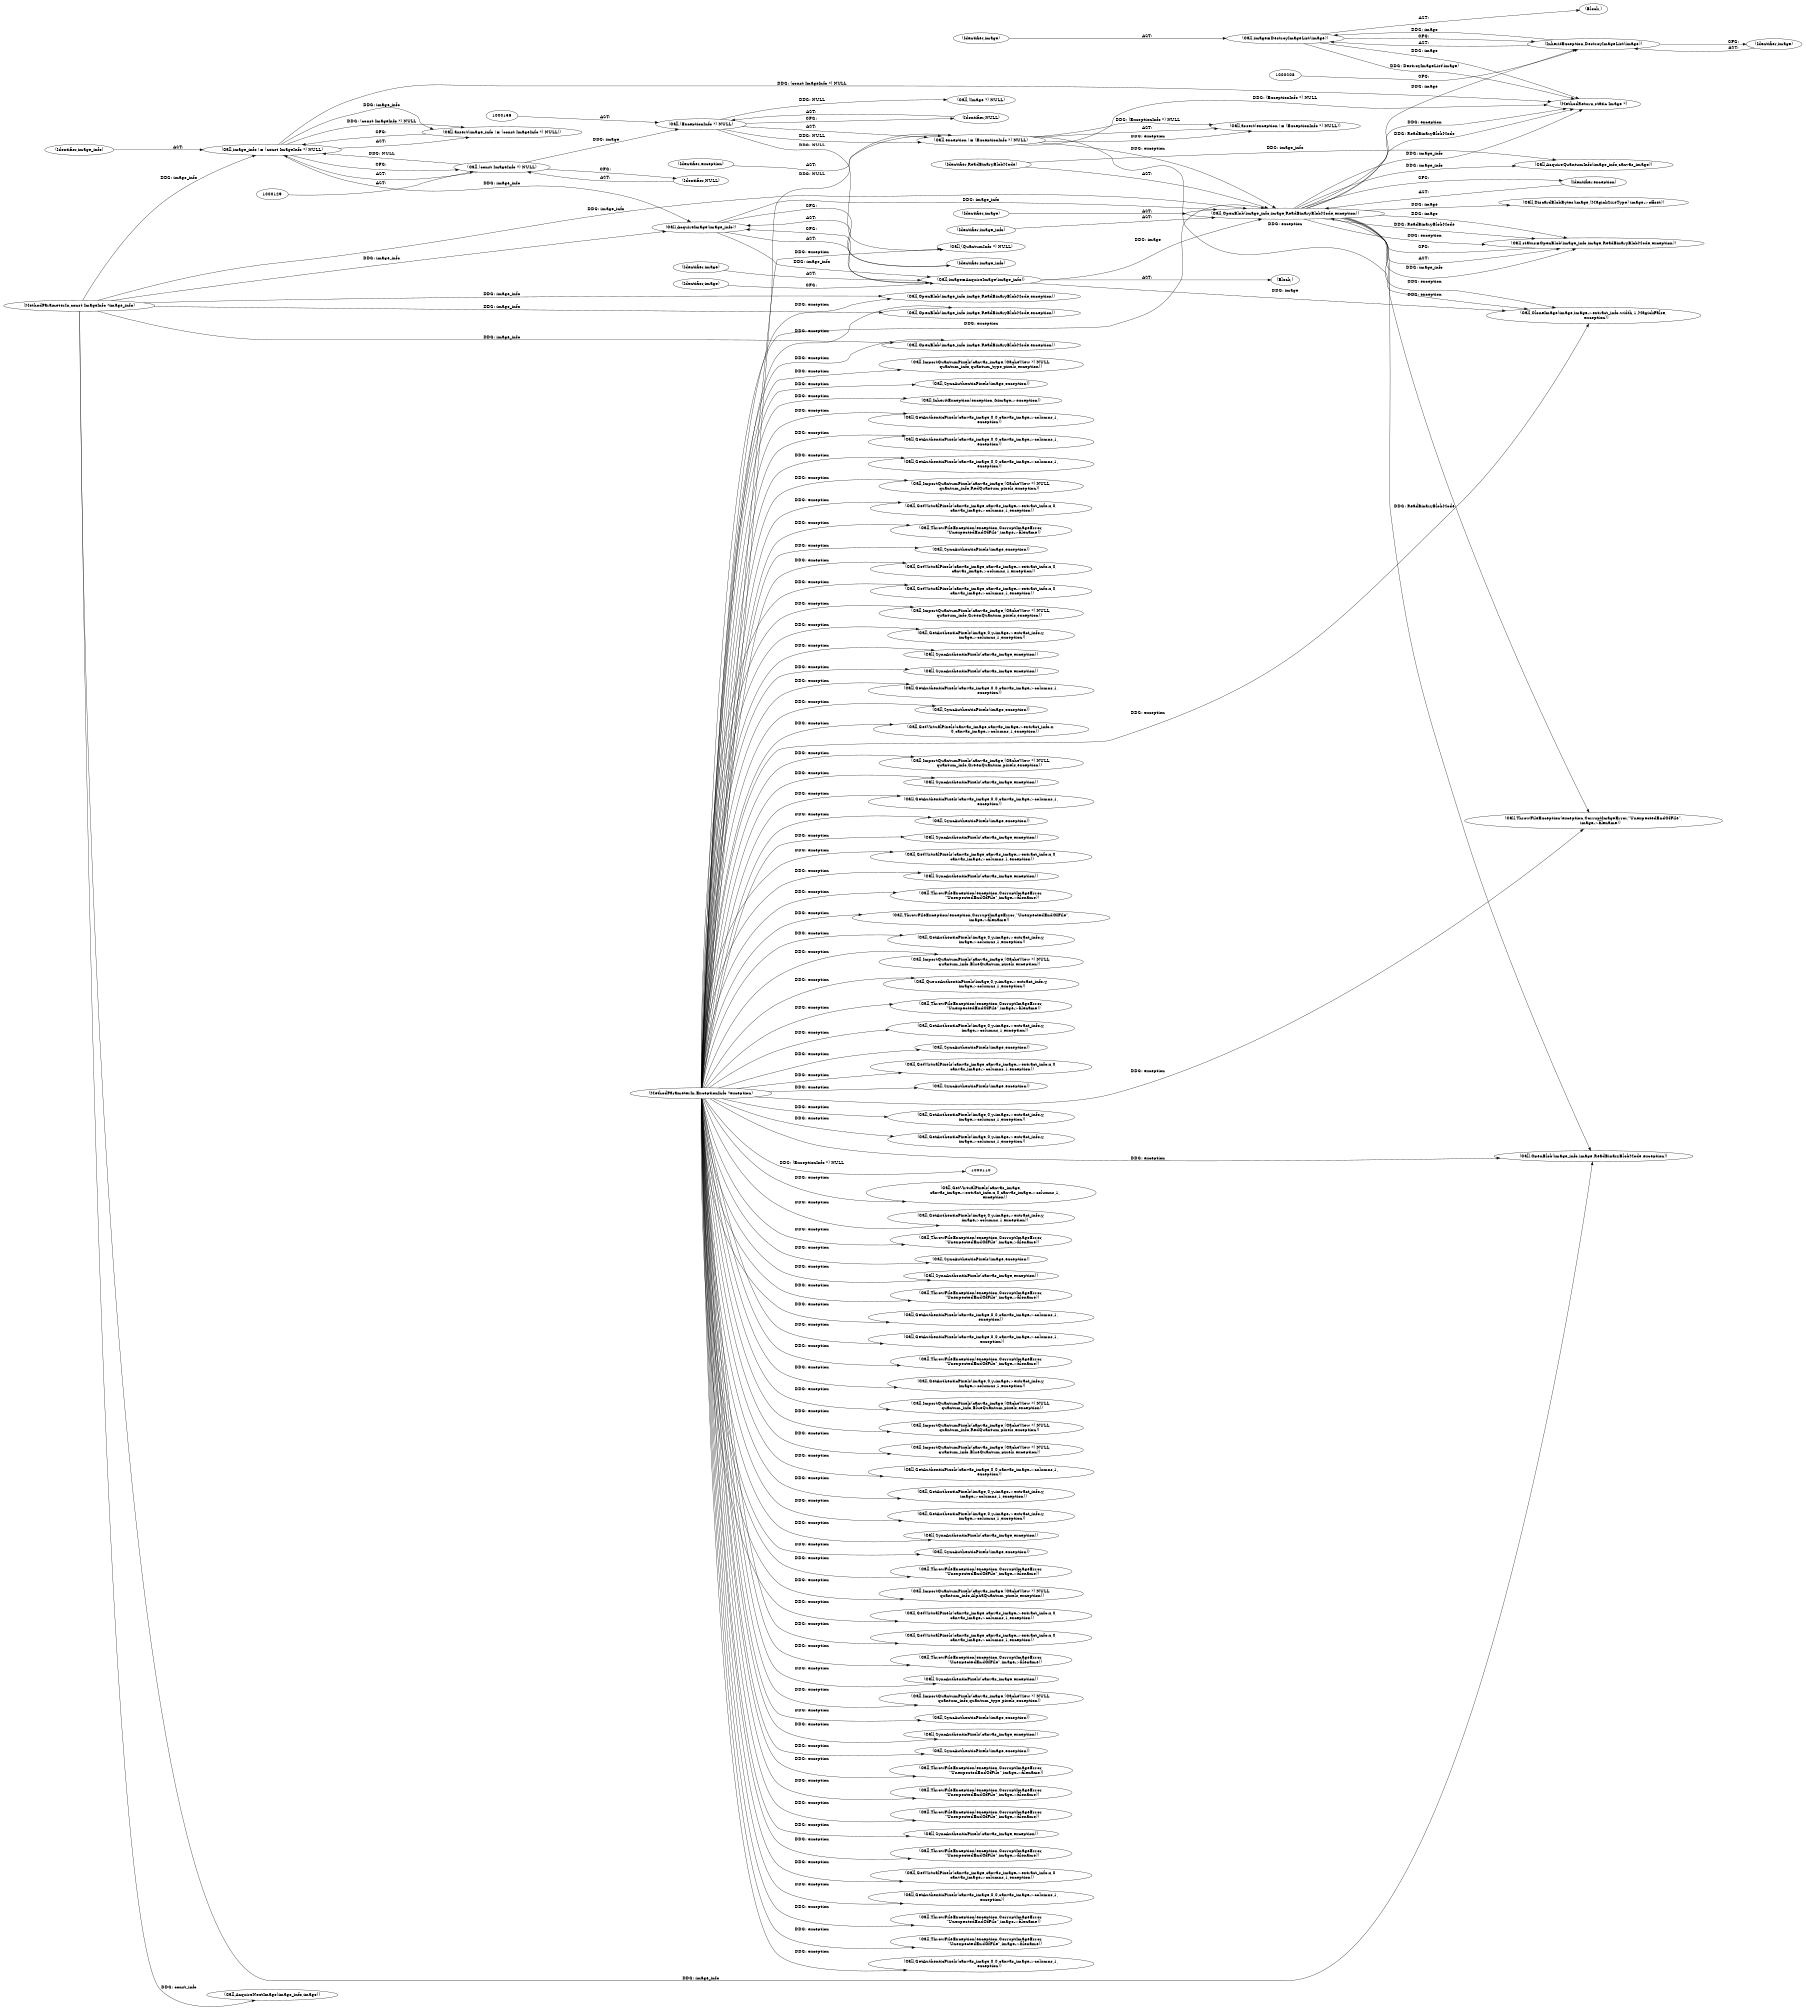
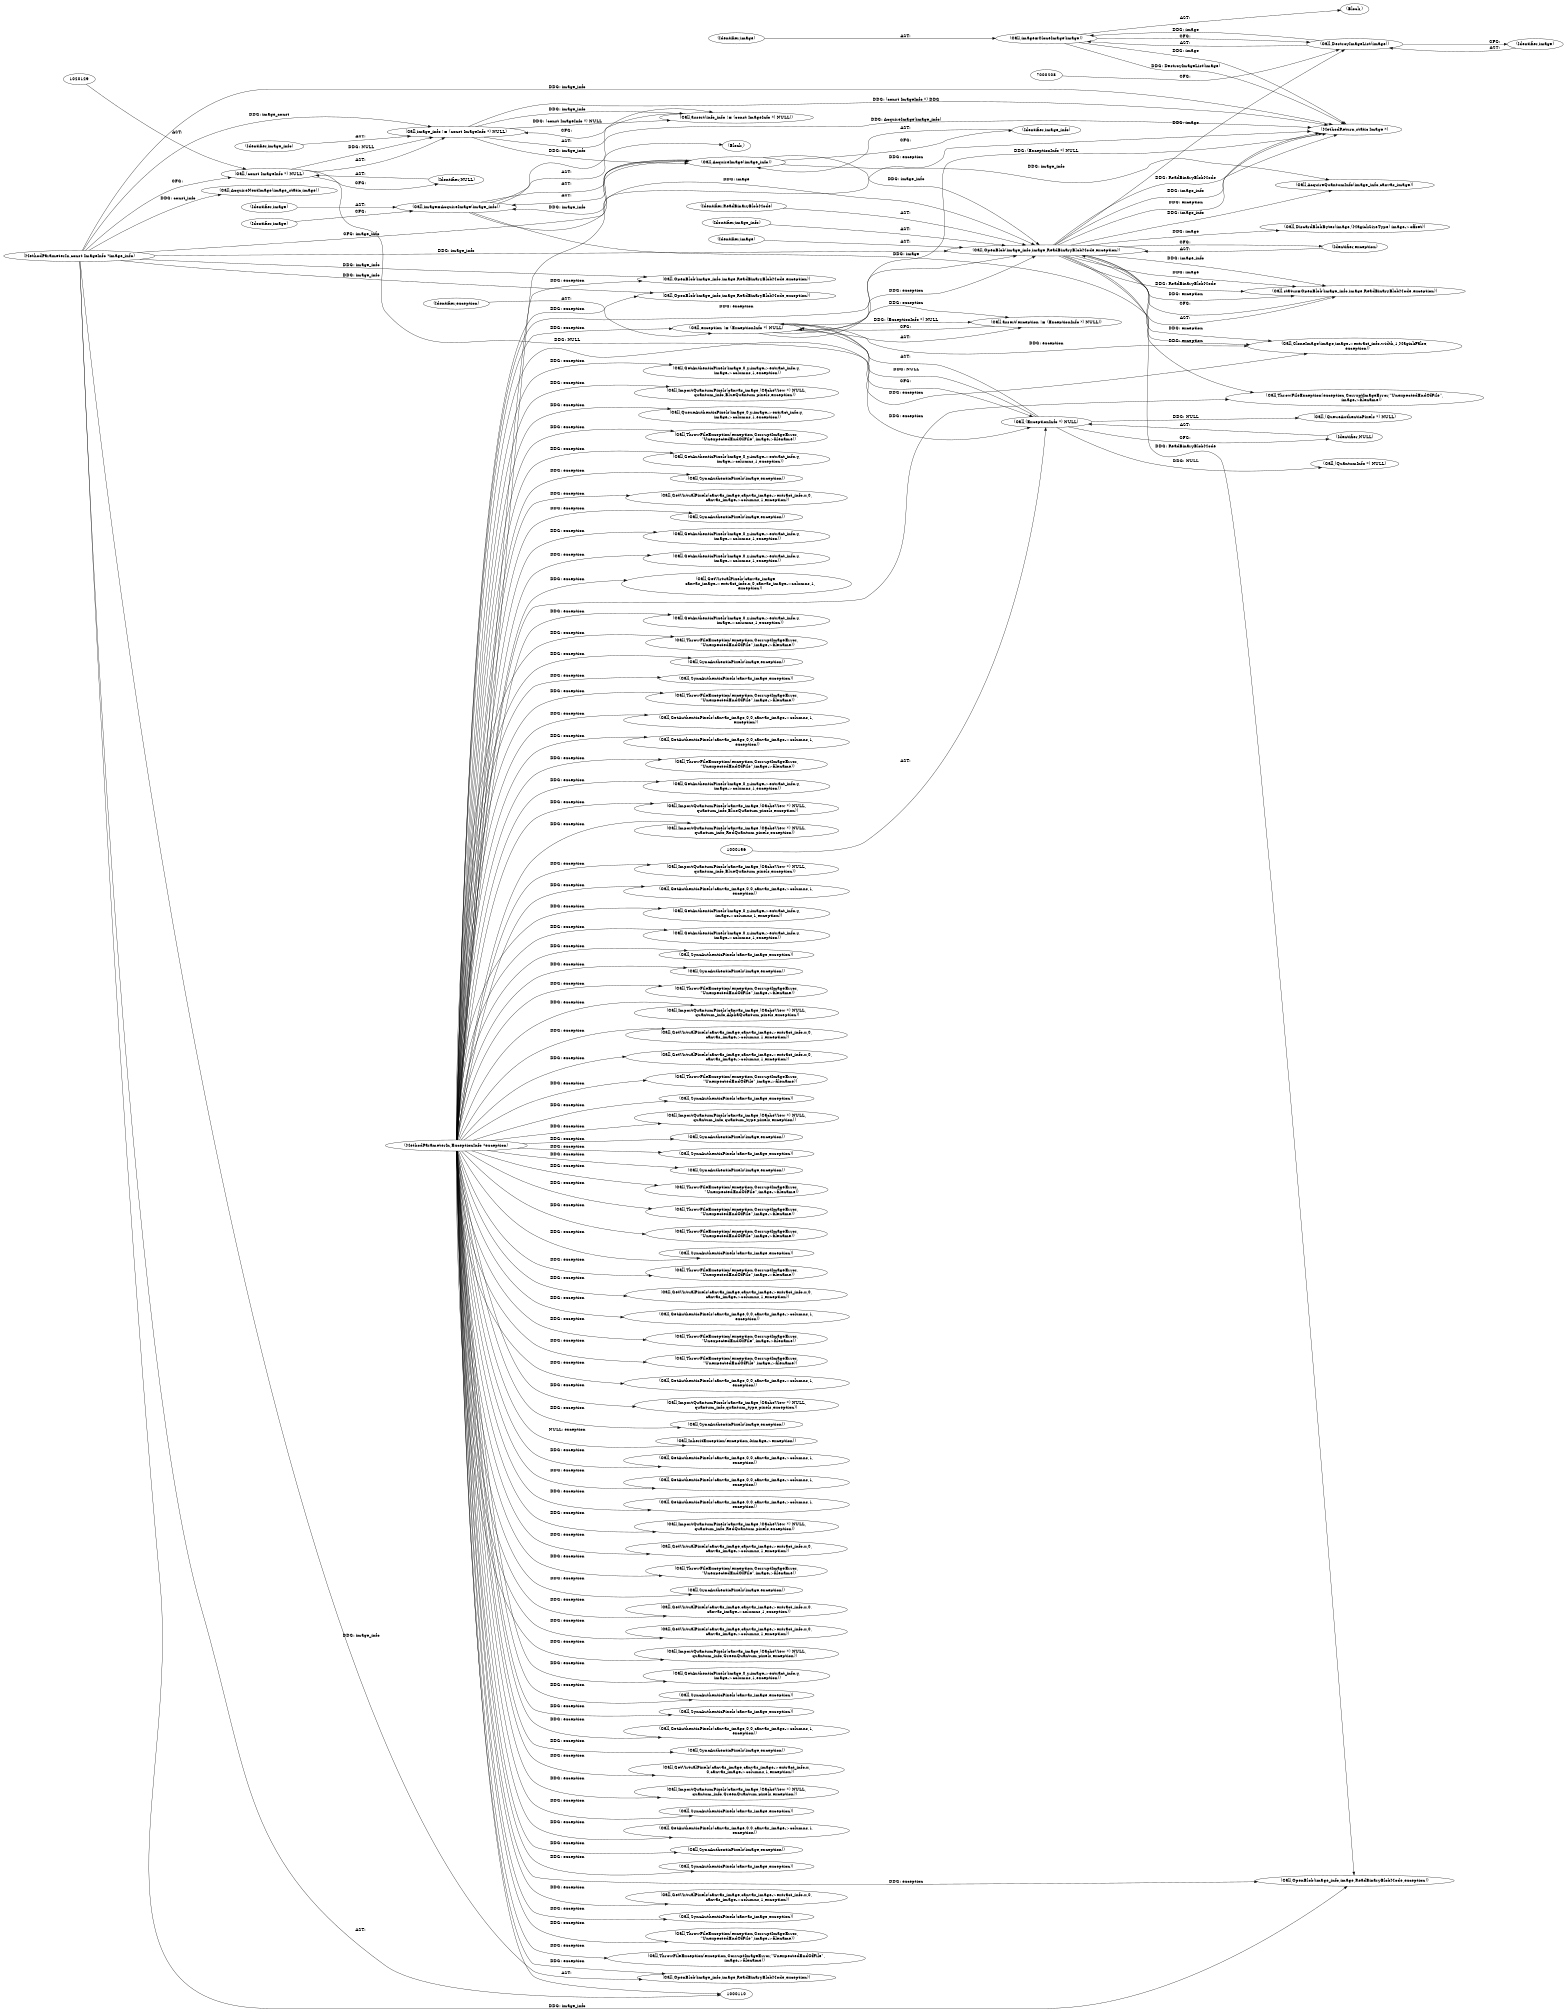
node "(Call,image=DestroyImageList(image))": label "(Call,image=DestroyImageList(image))" -> "(Call,image=CloneImage(image))"
node "(InheritException,DestroyImageList(image))": label "(InheritException,DestroyImageList(image))" -> "(Call,DestroyImageList(image))"
node "1000208": label "1000208" -> "7000208"
edge "(Call,image_info != (const ImageInfo *) NULL)" -> "(MethodReturn,static Image *)": label "DDG: (const ImageInfo *) NULL" -> "DDG: (const ImageInfo *) DDG"
edge "(MethodParameterIn,const ImageInfo *image_info)" -> "(MethodReturn,static Image *)": added, label "DDG: image_info"
node "(Call,(Image *) NULL)": label "(Call,(Image *) NULL)" -> "(Call,(QueueAuthenticPixels *) NULL)"
edge "(Call,image=AcquireImage(image_info))" -> "(MethodReturn,static Image *)": added, label "DDG: AcquireImage(image_info)"
node "(Call,assert(image_info != (const ImageInfo *) NULL))": label "(Call,assert(image_info != (const ImageInfo *) NULL))" -> "(Call,assert(info_info != (const ImageInfo *) NULL))"
edge "(Call,(const ImageInfo *) NULL)" -> "(Call,(ExceptionInfo *) NULL)": label "DDG: image" -> "DDG: NULL"
edge "(Identifier,ReadBinaryBlobMode)" -> "(Call,AcquireQuantumInfo(image_info,canvas_image))": now "(Call,AcquireImage(image_info))" -> "(Call,AcquireQuantumInfo(image_info,canvas_image))"
edge "(Call,image_info != (const ImageInfo *) NULL)" -> "(Call,(const ImageInfo *) NULL)": now "(MethodParameterIn,const ImageInfo *image_info)" -> "(Call,(const ImageInfo *) NULL)"
edge "(MethodParameterIn,ExceptionInfo *exception)" -> "(Call,exception != (ExceptionInfo *) NULL)": label "DDG: NULL" -> "DDG: exception"
edge "(MethodParameterIn,const ImageInfo *image_info)" -> "(Call,image_info != (const ImageInfo *) NULL)": label "DDG: image_info" -> "DDG: image_const"
node "1000129": label "1000129" -> "1020129"
edge "(Call,image=AcquireImage(image_info))" -> "(Call,AcquireImage(image_info))": label "CFG: " -> "AST: "
edge "(MethodParameterIn,const ImageInfo *image_info)" -> "(Call,AcquireImage(image_info))": label "DDG: image_info" -> "CFG: image_info"
edge "(Call,assert(exception != (ExceptionInfo *) NULL))" -> "(Call,exception != (ExceptionInfo *) NULL)": added, label "CFG:"
edge "(Call,exception != (ExceptionInfo *) NULL)" -> "(Call,(ExceptionInfo *) NULL)": added, label "CFG:"
edge "(MethodParameterIn,ExceptionInfo *exception)" -> "(Call,InheritException(exception,&image->exception))": label "DDG: exception" -> "NULL: exception"
edge "(MethodParameterIn,ExceptionInfo *exception)" -> "(Call,(QuantumInfo *) NULL)": now "(MethodParameterIn,ExceptionInfo *exception)" -> "(MethodReturn,static Image *)"
edge "(MethodParameterIn,ExceptionInfo *exception)" -> "1000110": label "DDG: (ExceptionInfo *) NULL" -> "AST: "
edge "(MethodParameterIn,const ImageInfo *image_info)" -> "1000110": added, label "AST:"
node "(Call,AcquireNextImage(image_info,image))": label "(Call,AcquireNextImage(image_info,image))" -> "(Call,AcquireNextImage(image_static,image))"
